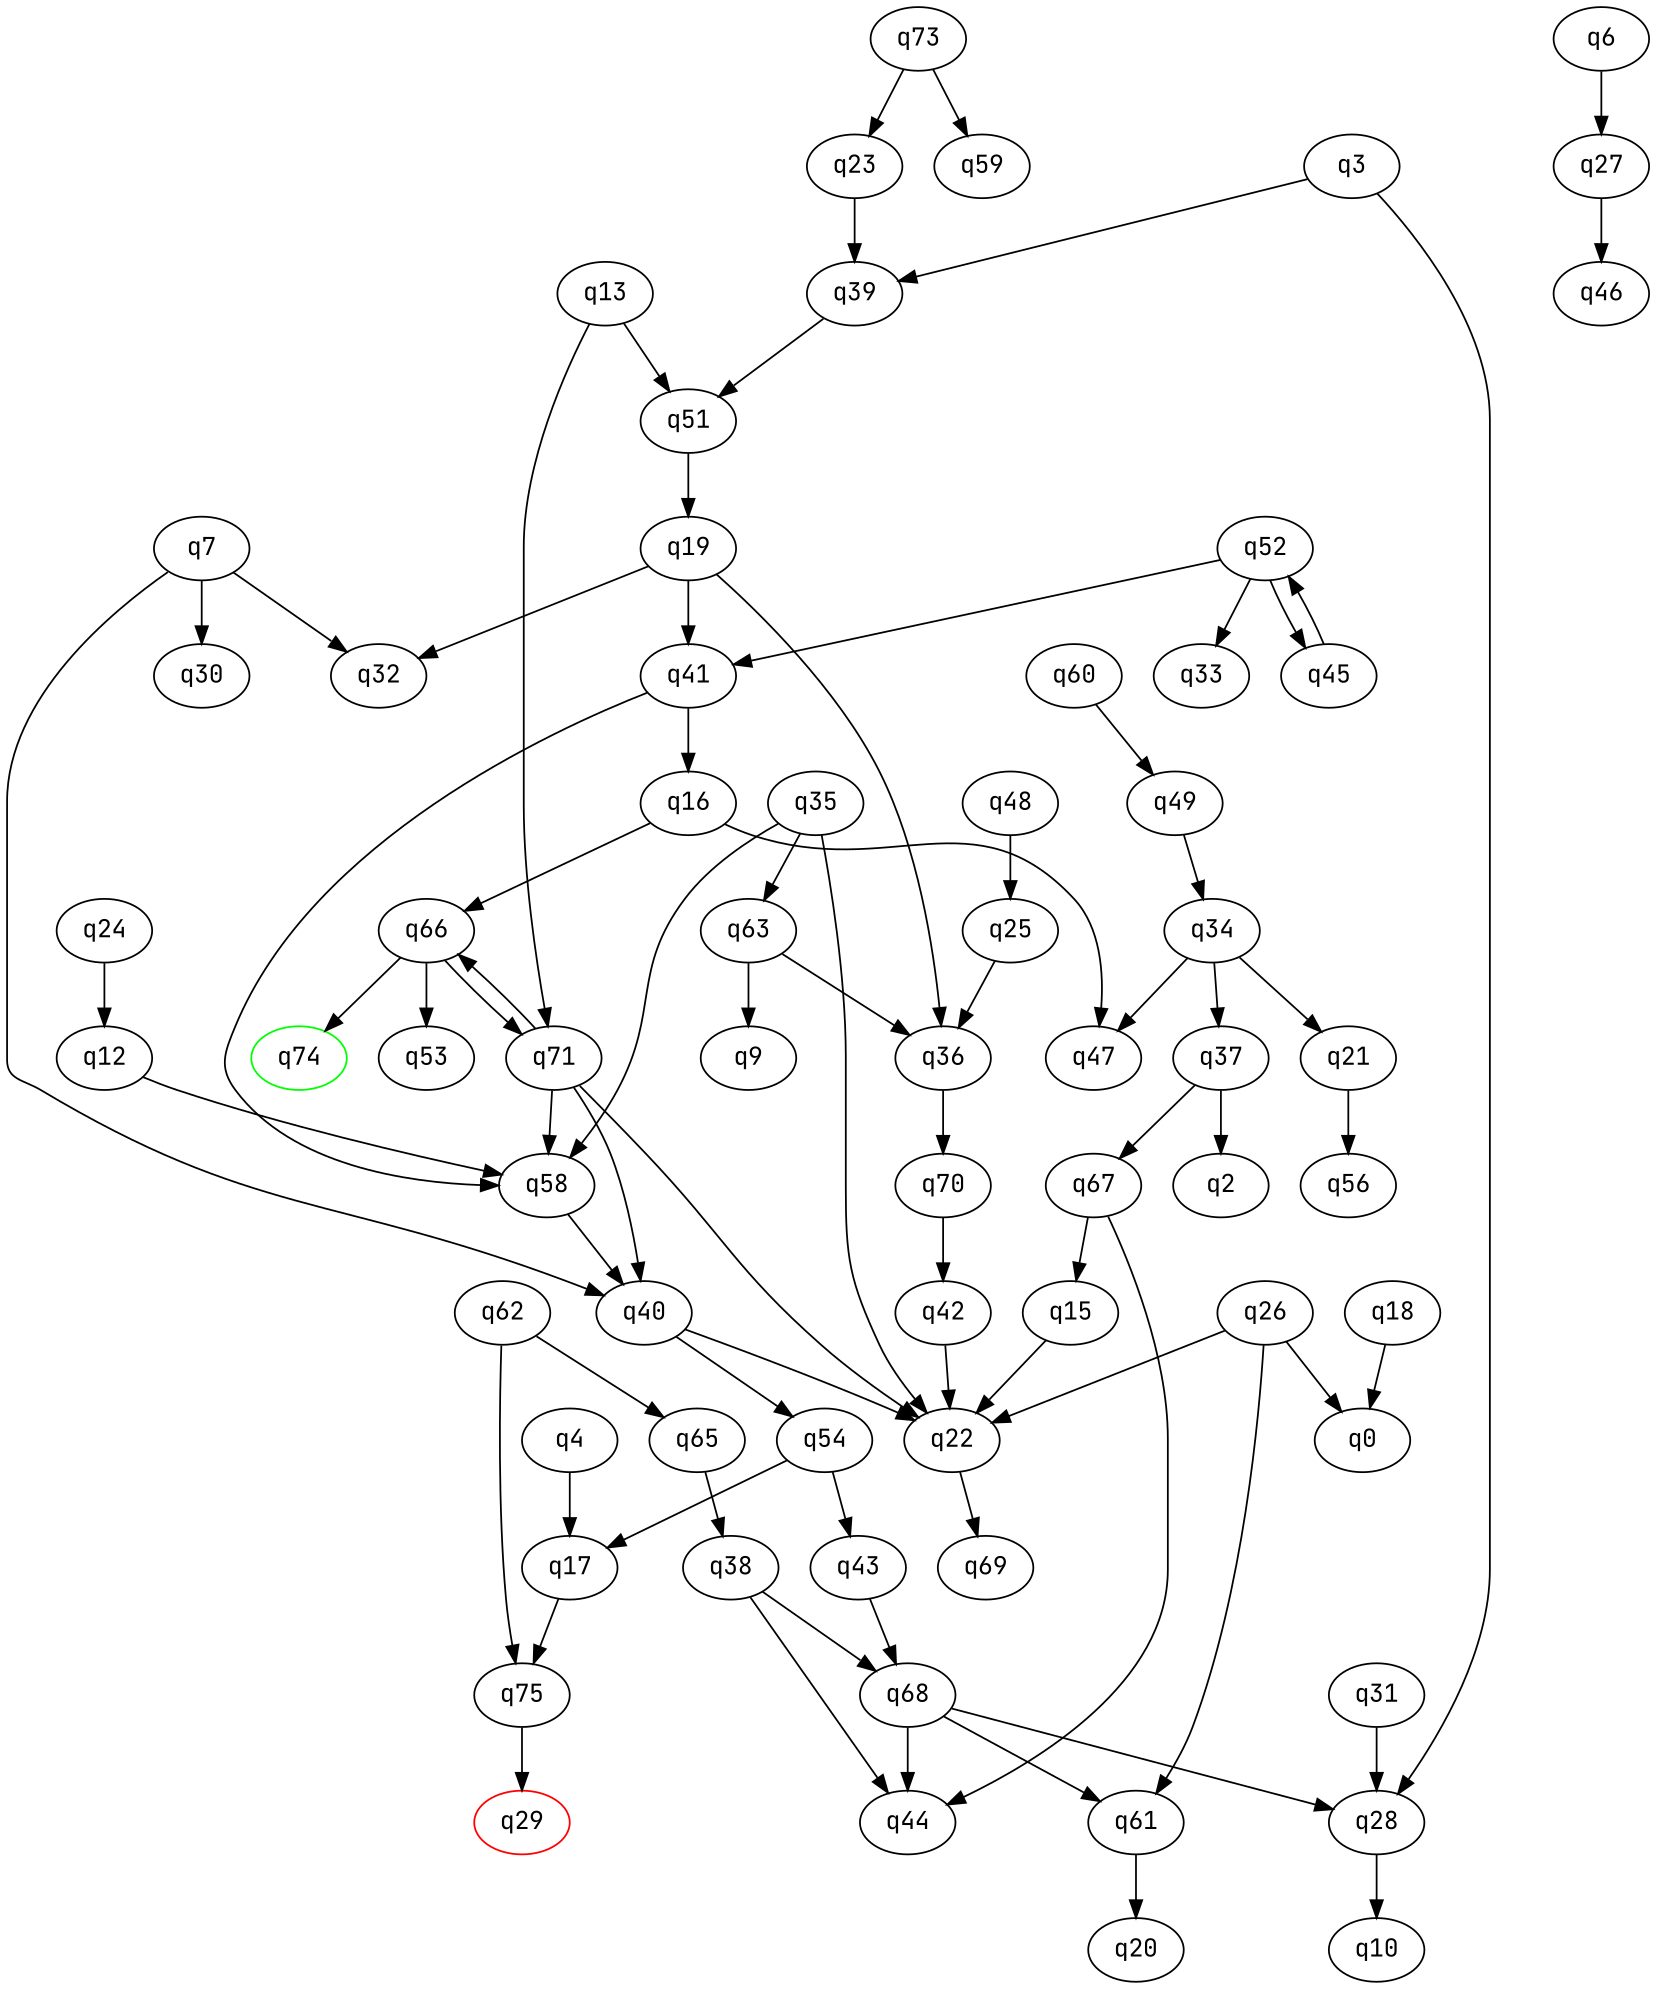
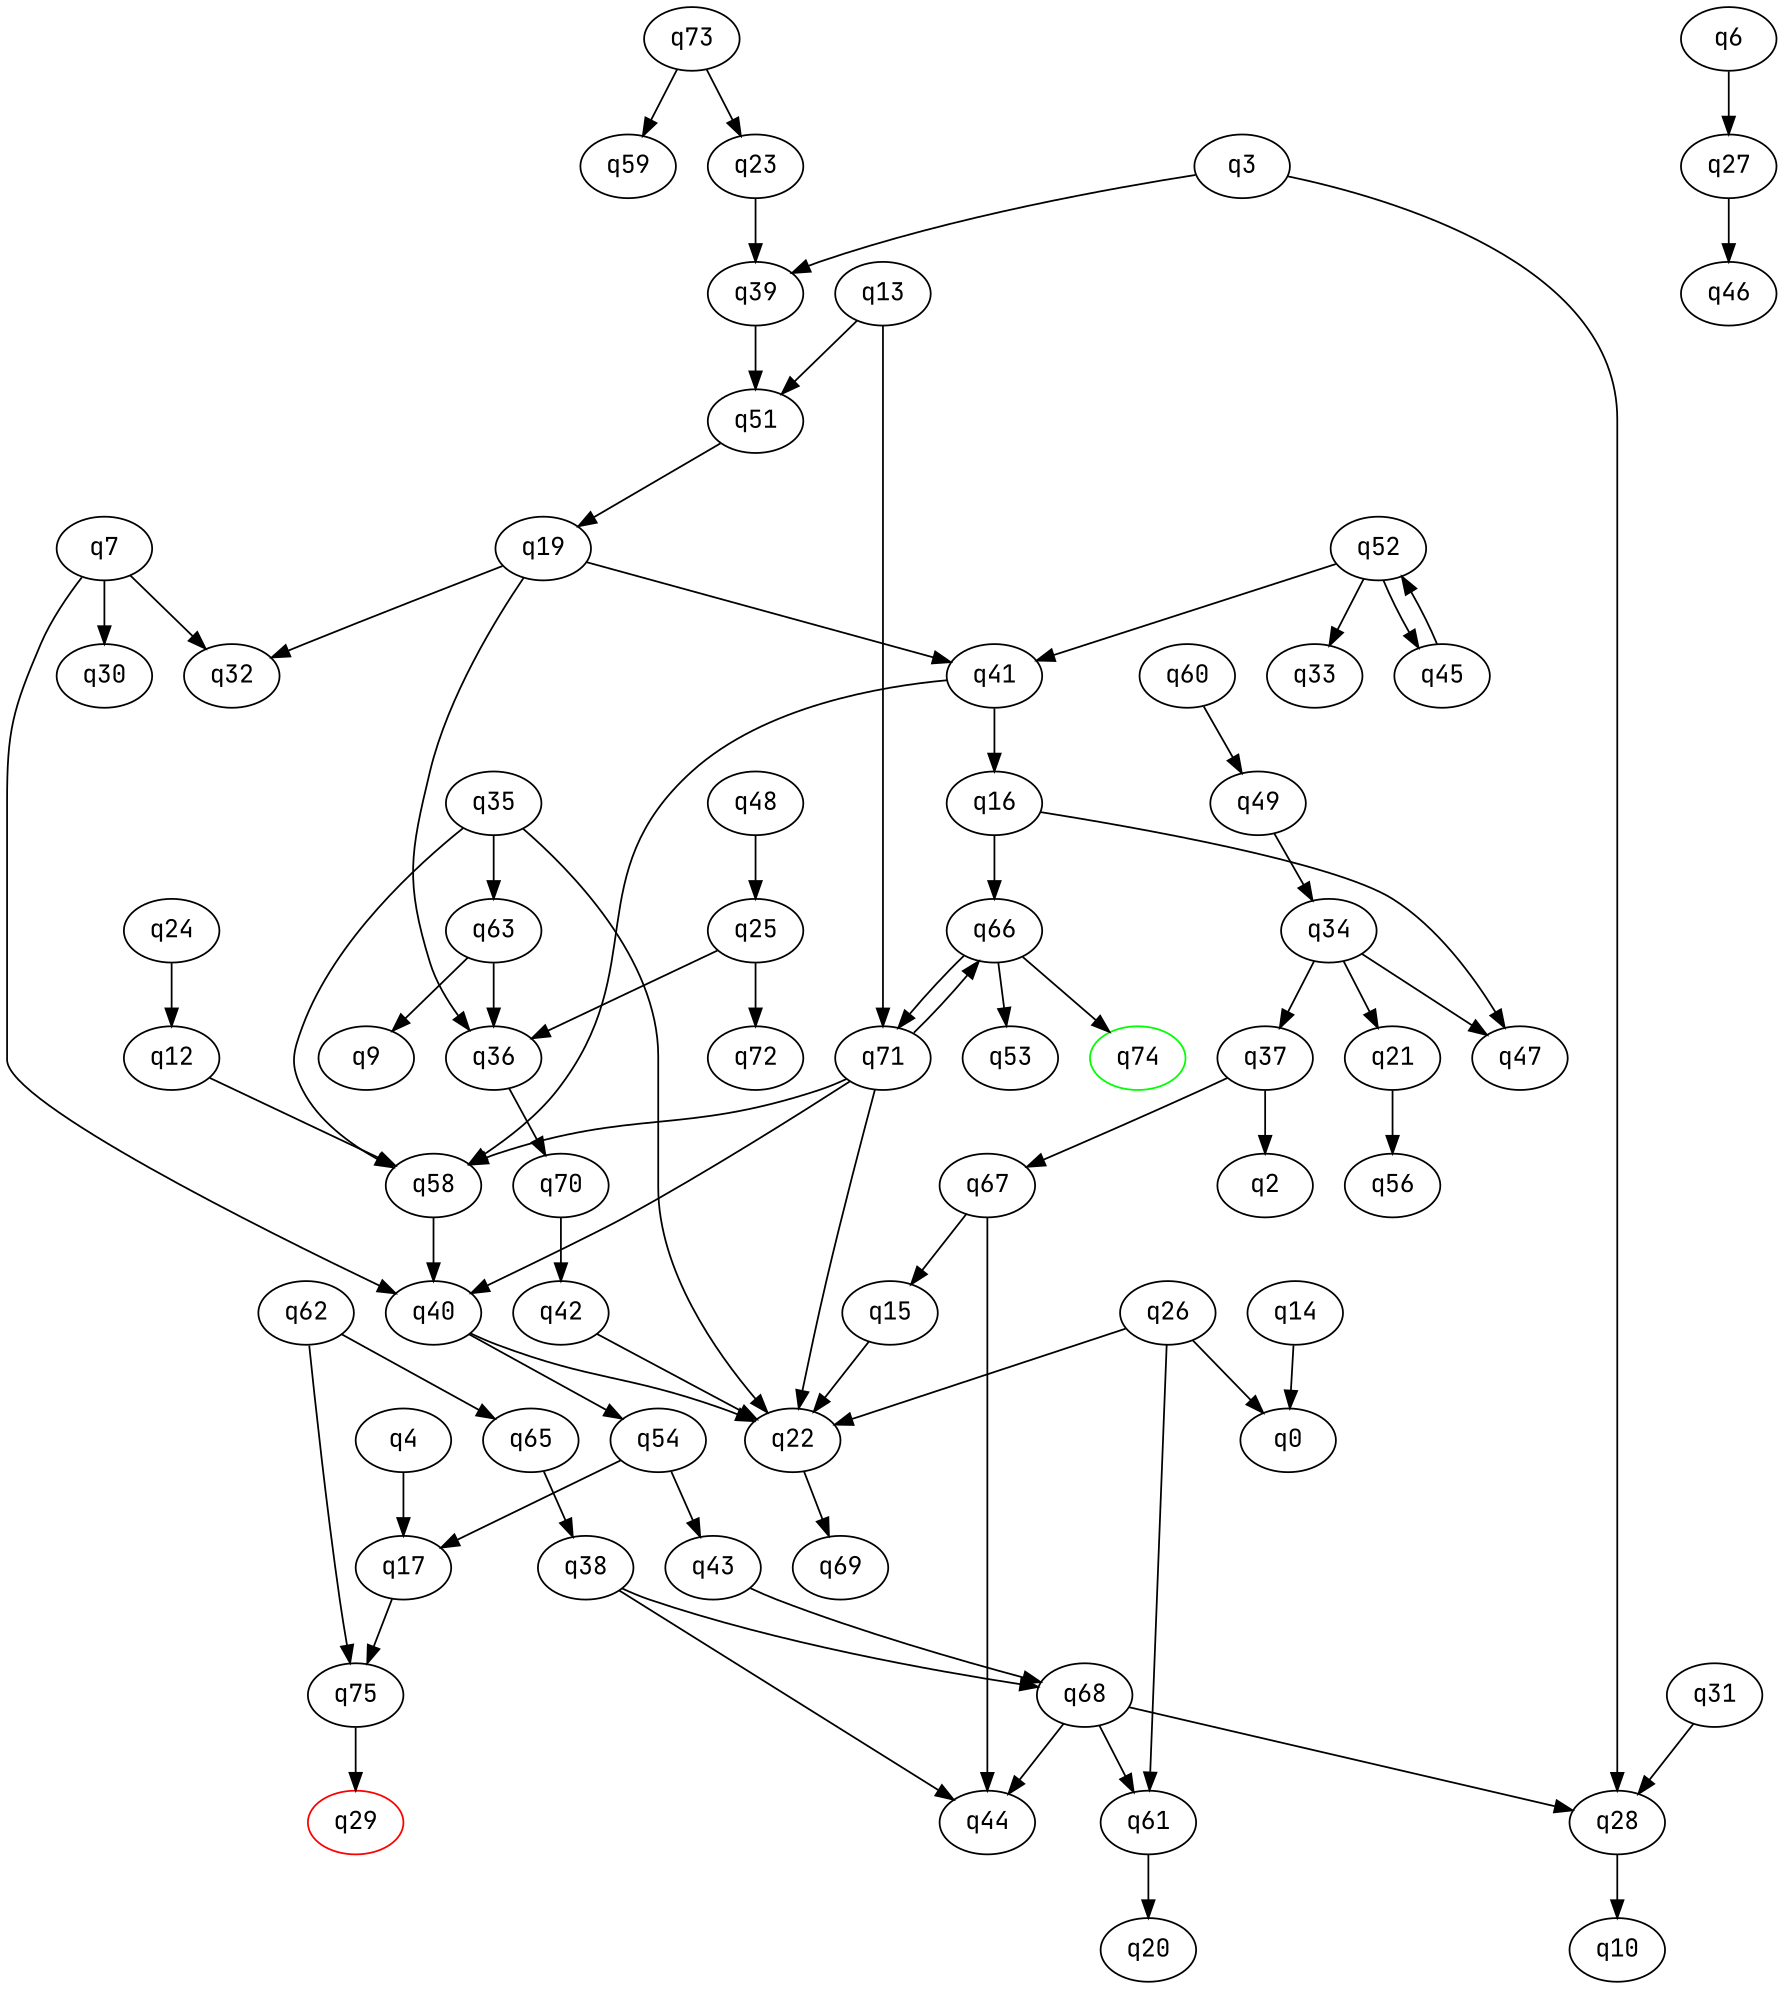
node "q72": added
node "q18": label "q18" -> "q14"
